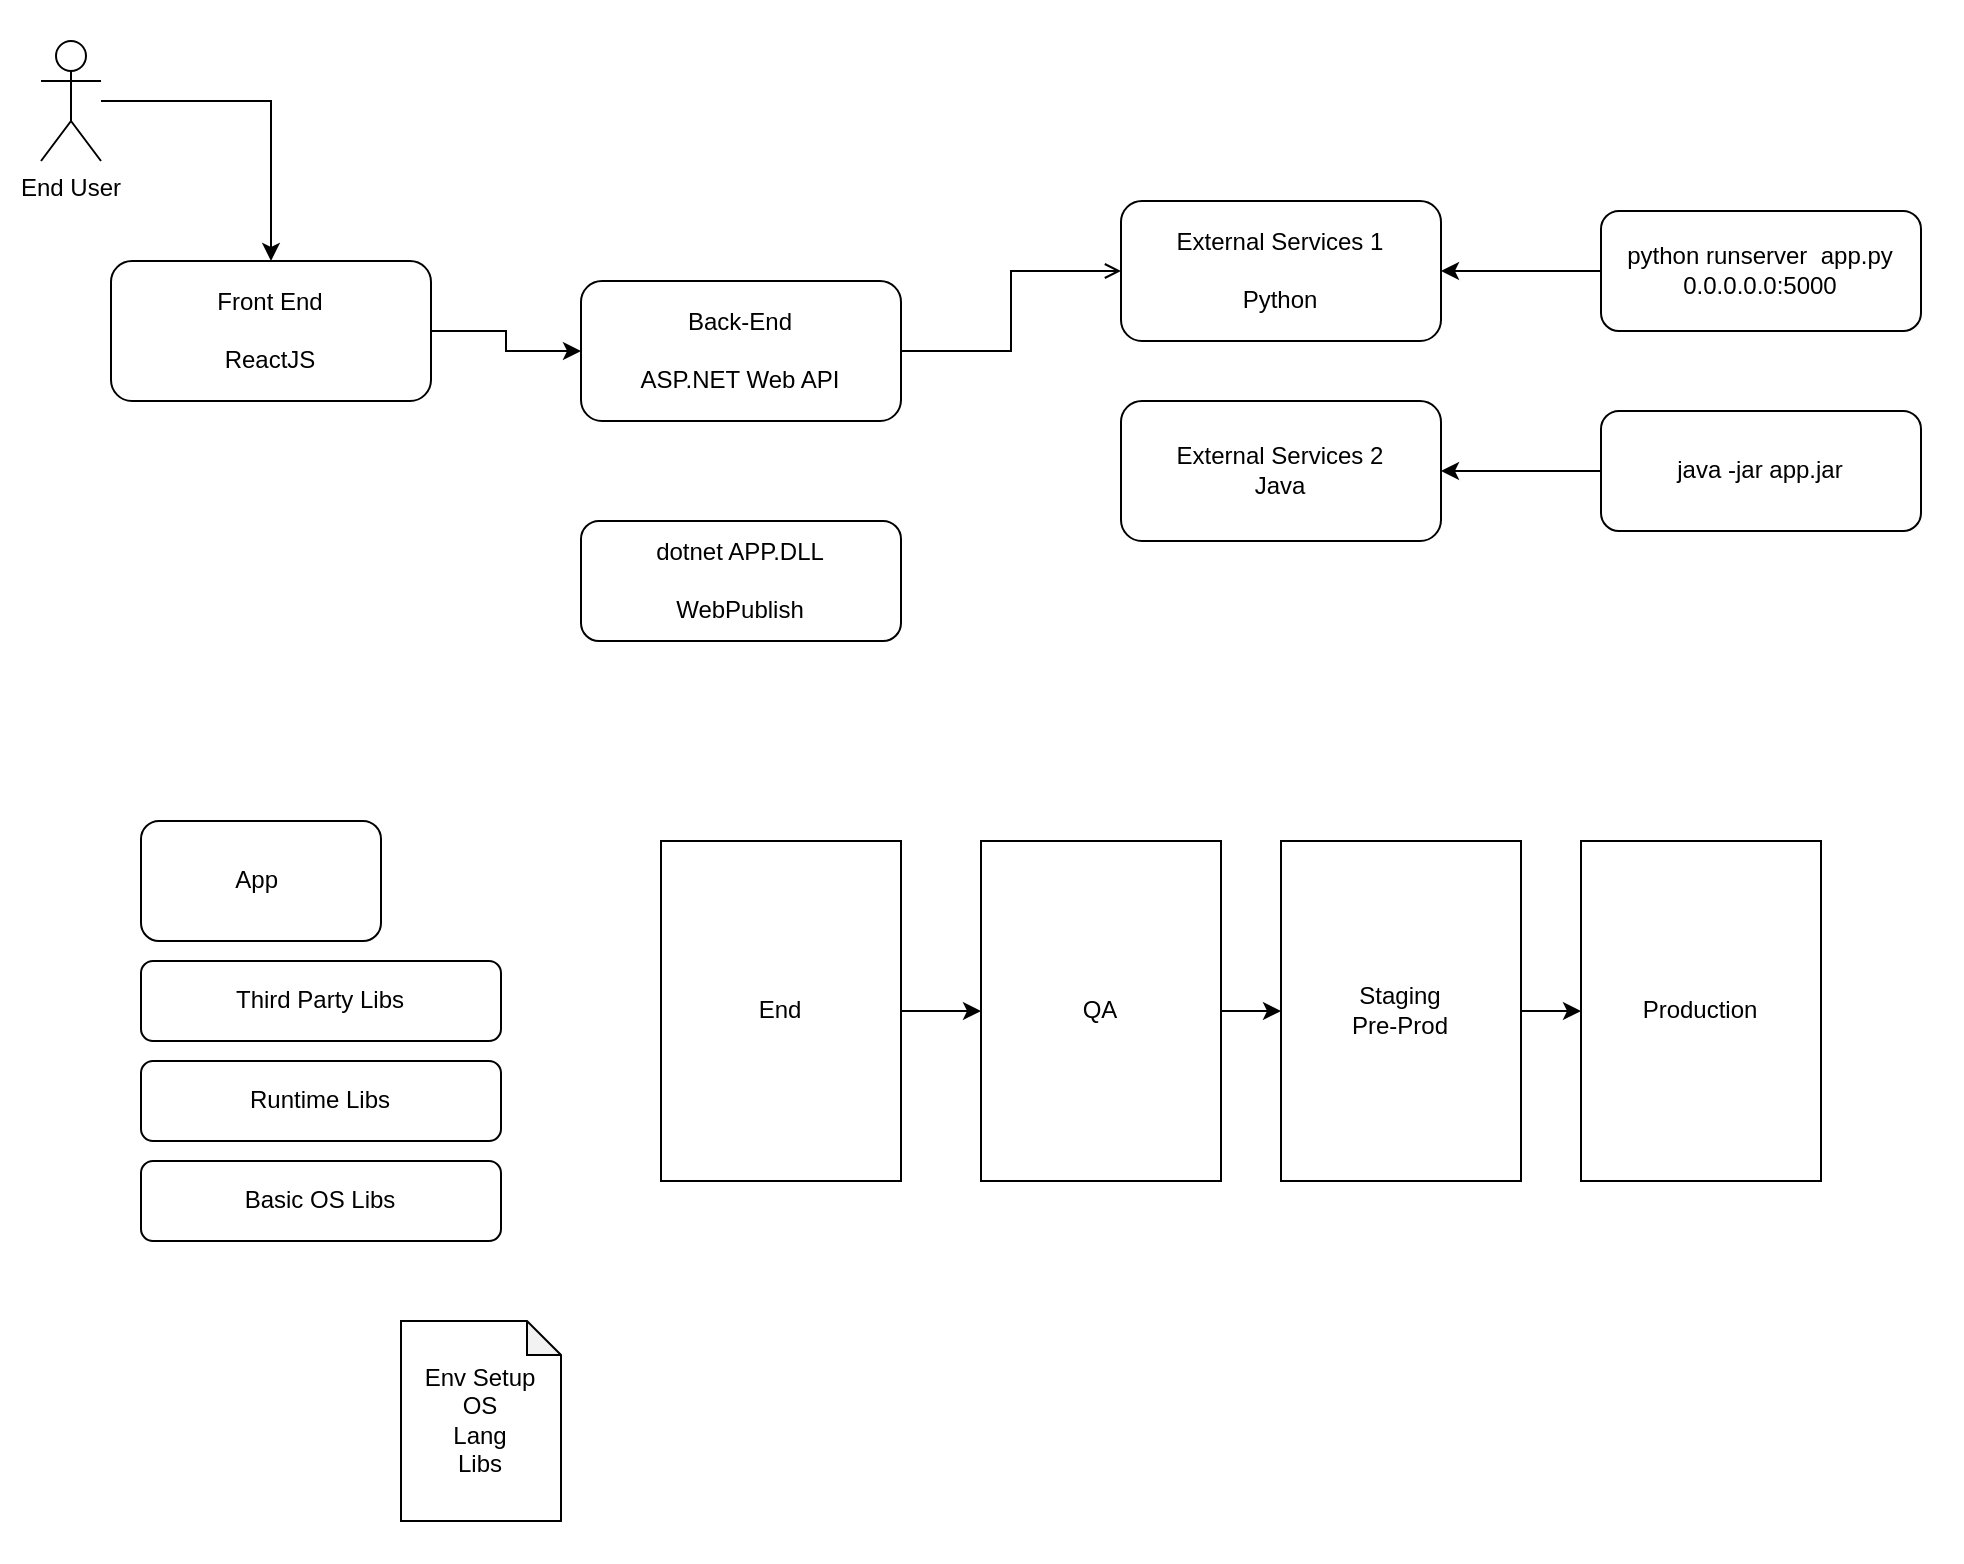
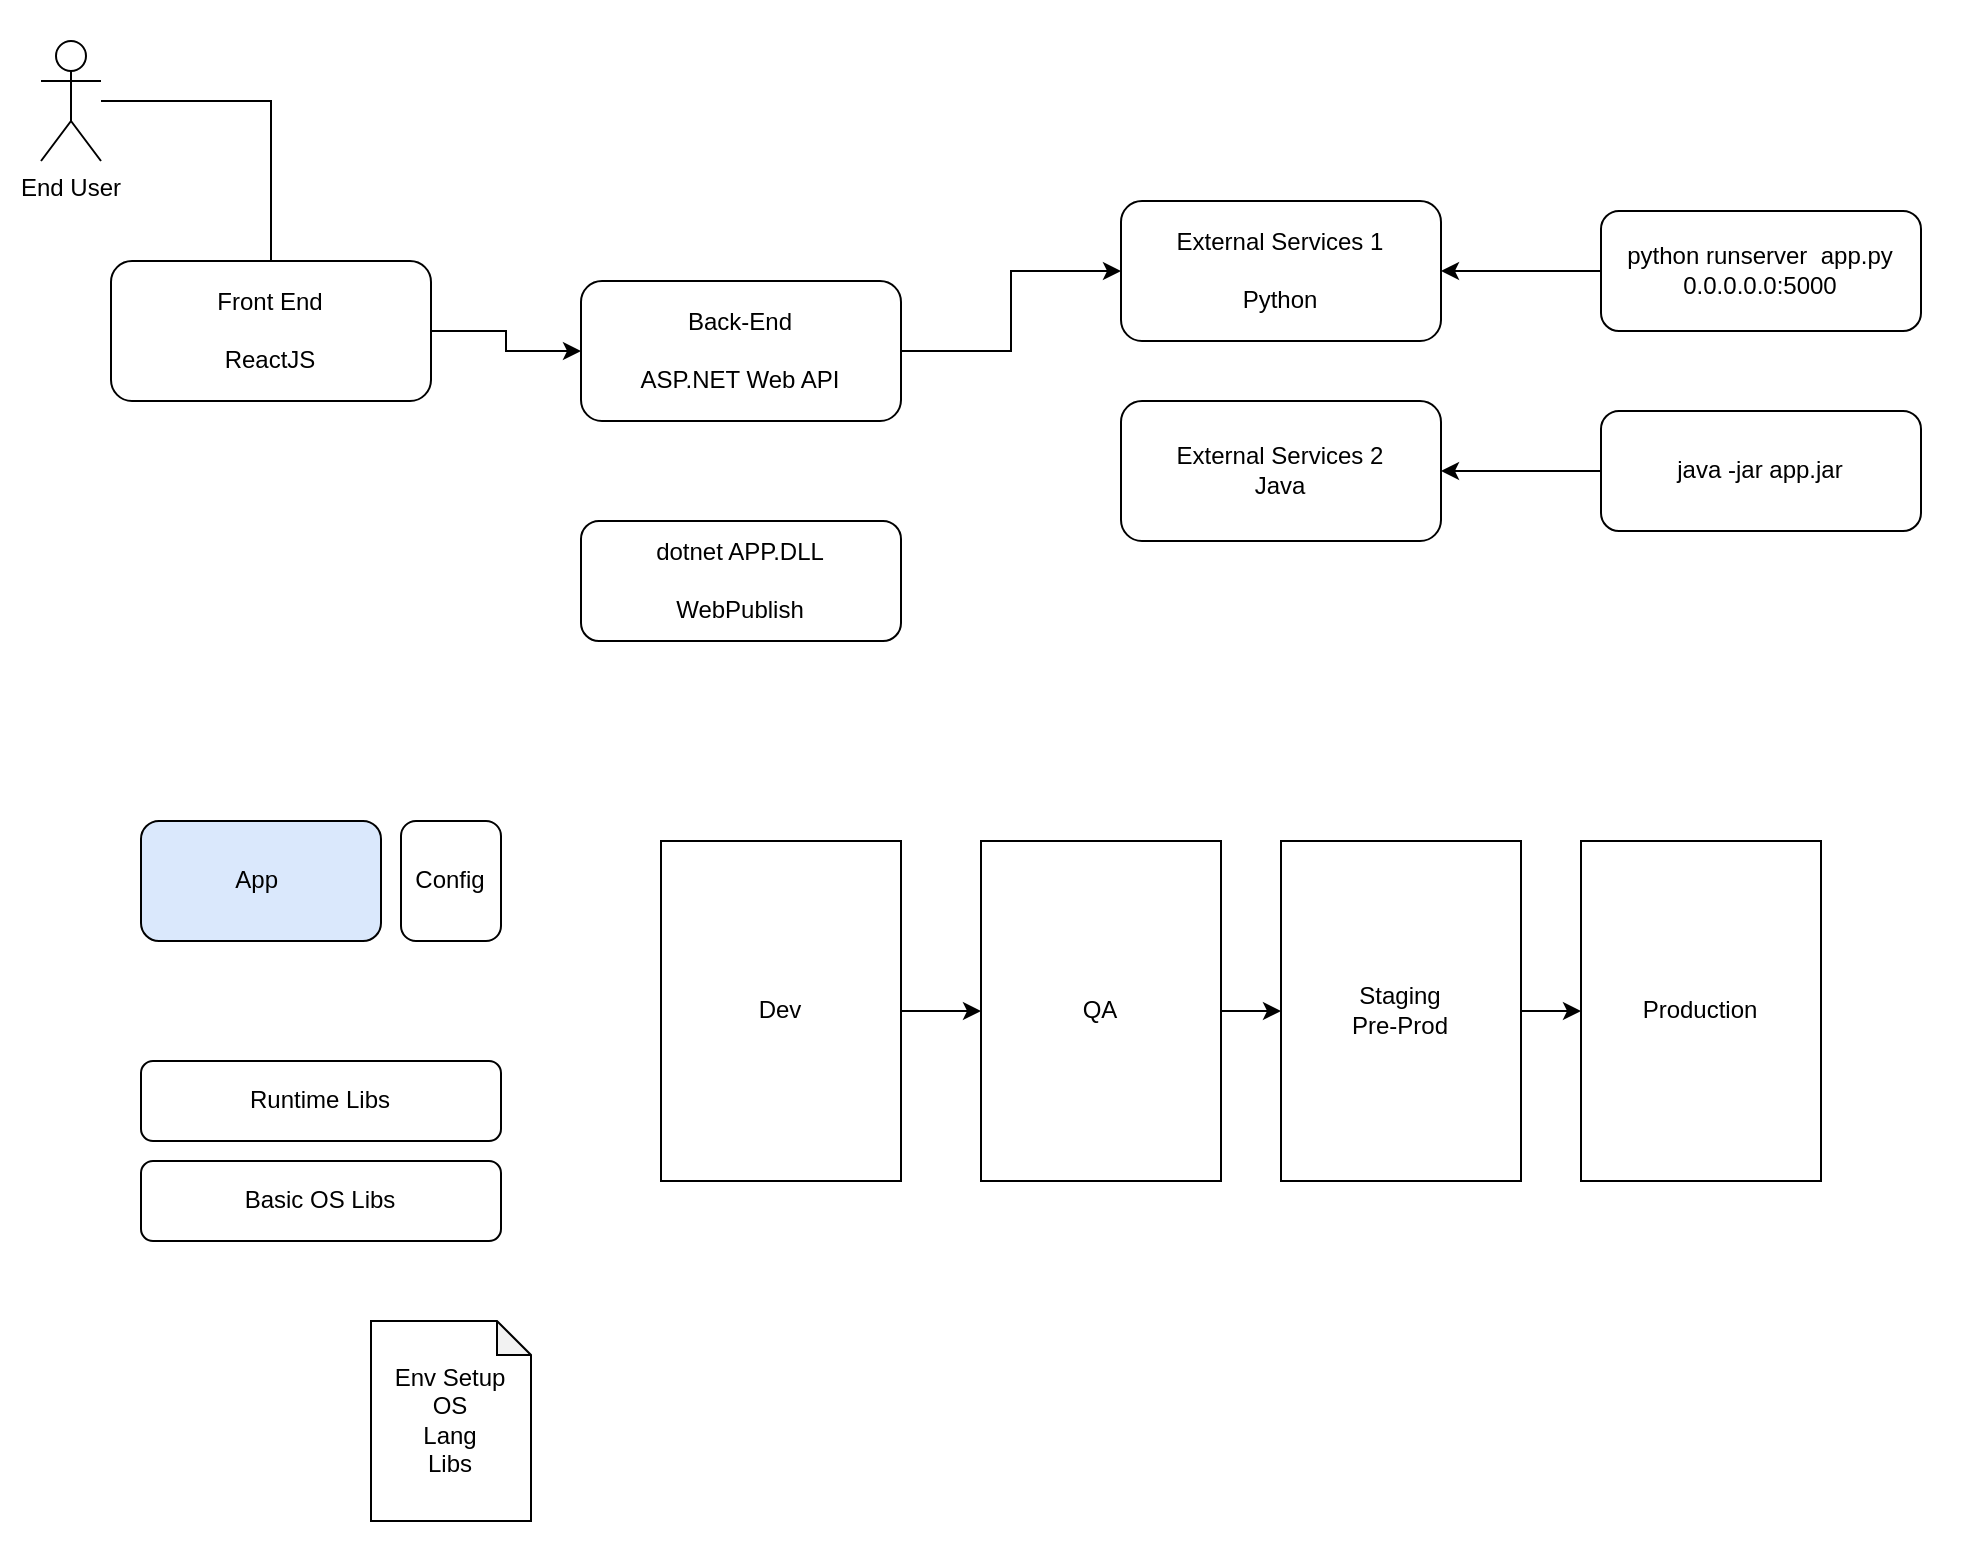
edge "End User" -> "Front End ReactJS": arrowhead classic -> none
edge "Back-End ASP.NET Web API" -> "External Services 1 Python": arrowhead open -> classic
node "App": fillcolor #ffffff -> #dae8fc
node "Config": added
node "Third Party Libs": removed
node "End": label "End" -> "Dev"
node "Env Setup OS Lang Libs": moved (481, 1421) -> (451, 1421)
